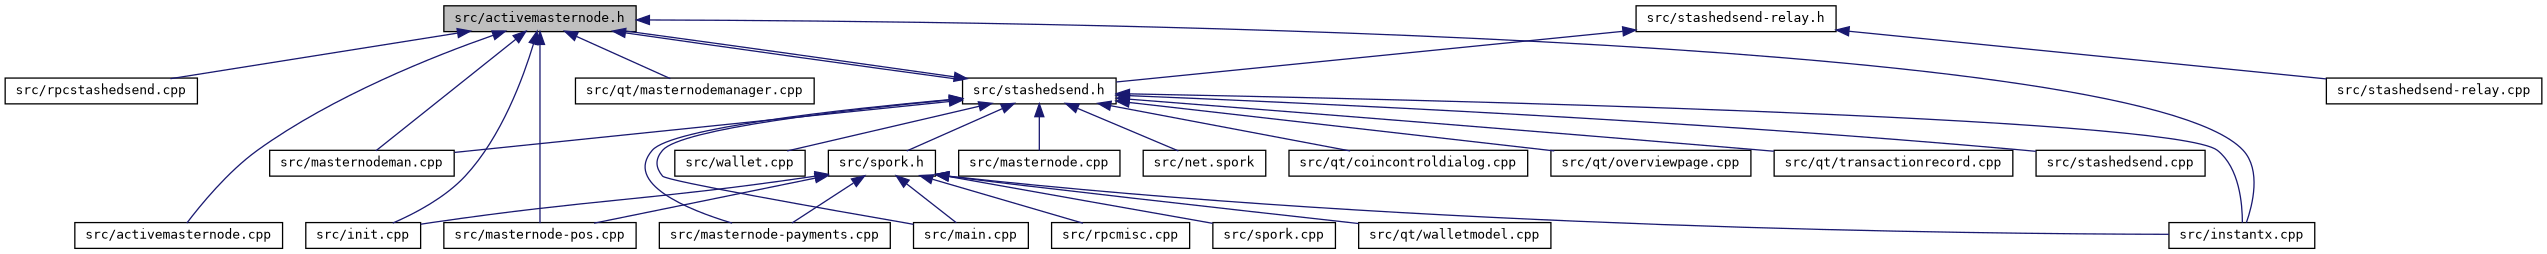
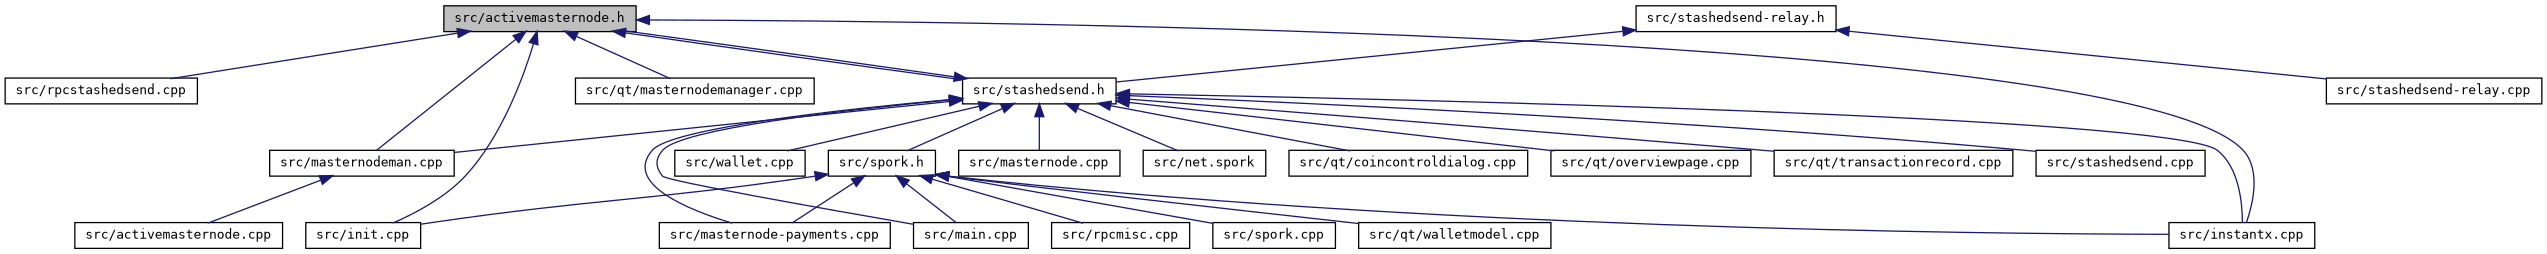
edge "src/activemasternode.cpp" -> "src/activemasternode.h": now "src/activemasternode.cpp" -> "src/masternodeman.cpp"
node "src/masternode-pos.cpp": removed
